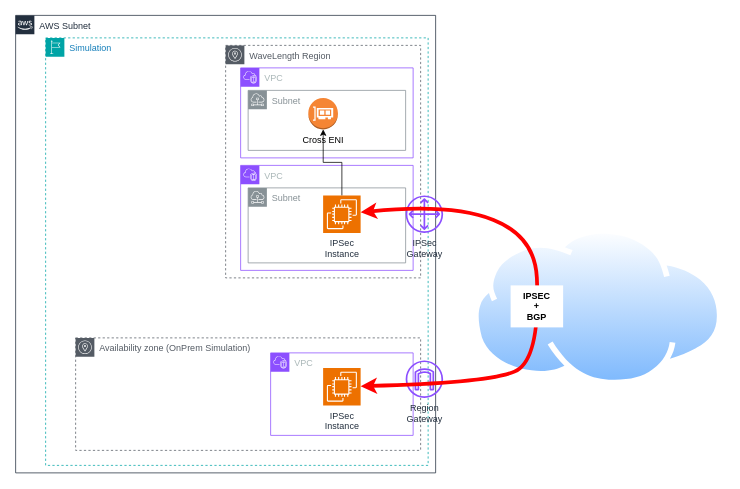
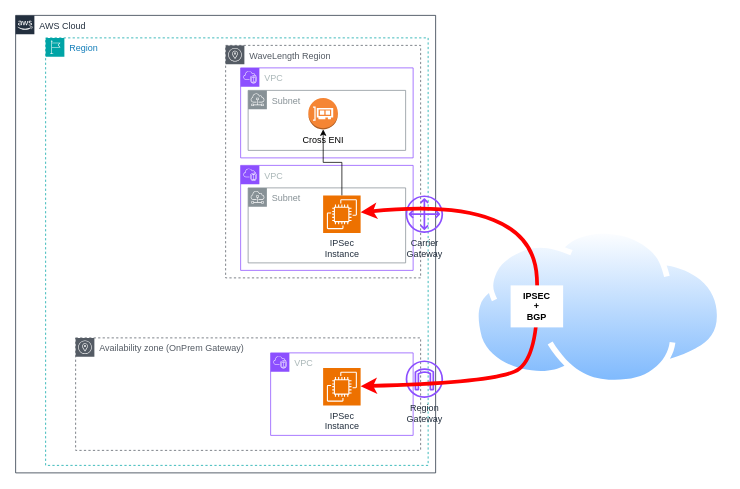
node "AWS Subnet": label "AWS Subnet" -> "AWS Cloud"
node "Simulation": label "Simulation" -> "Region"
node "IPSec Gateway": label "IPSec Gateway" -> "Carrier Gateway"
node "Availability zone (OnPrem Simulation)": label "Availability zone (OnPrem Simulation)" -> "Availability zone (OnPrem Gateway)"
